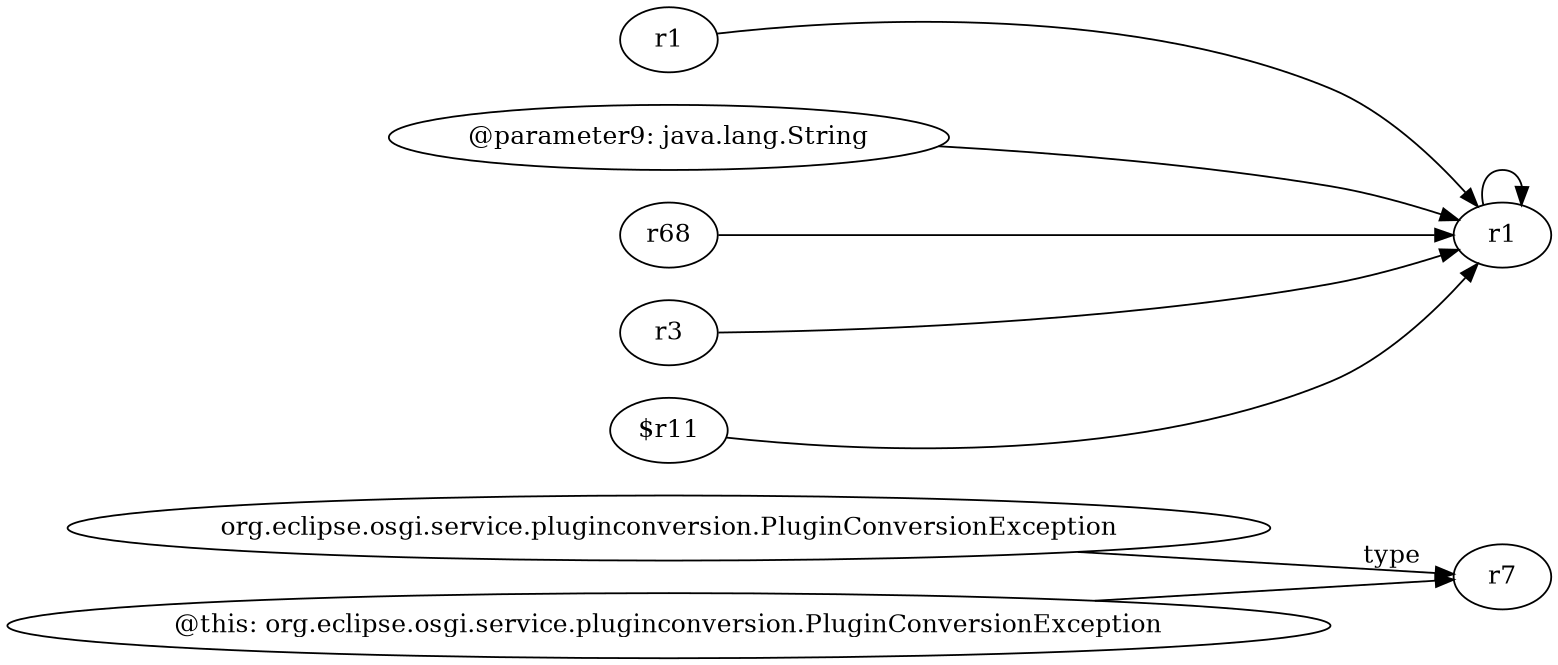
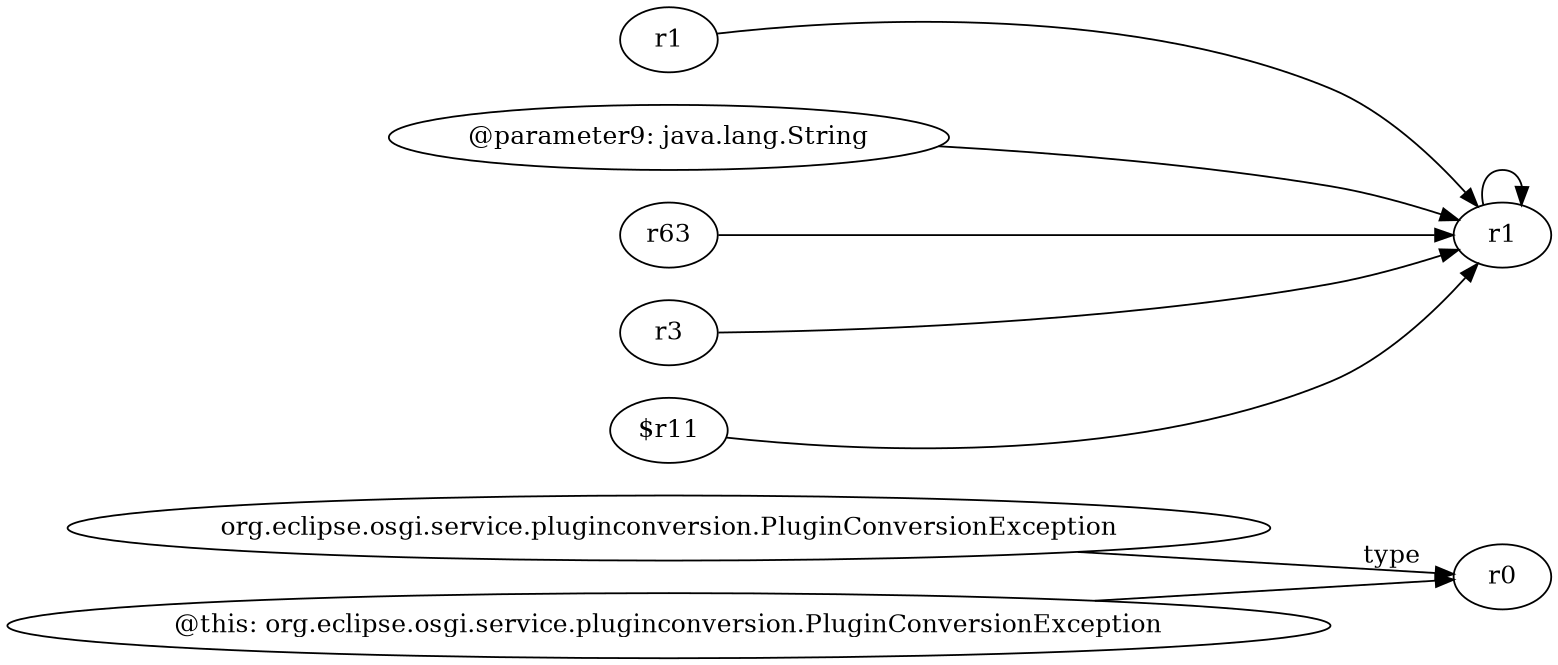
node "r68": label "r68" -> "r63"
node "r7": label "r7" -> "r0"
